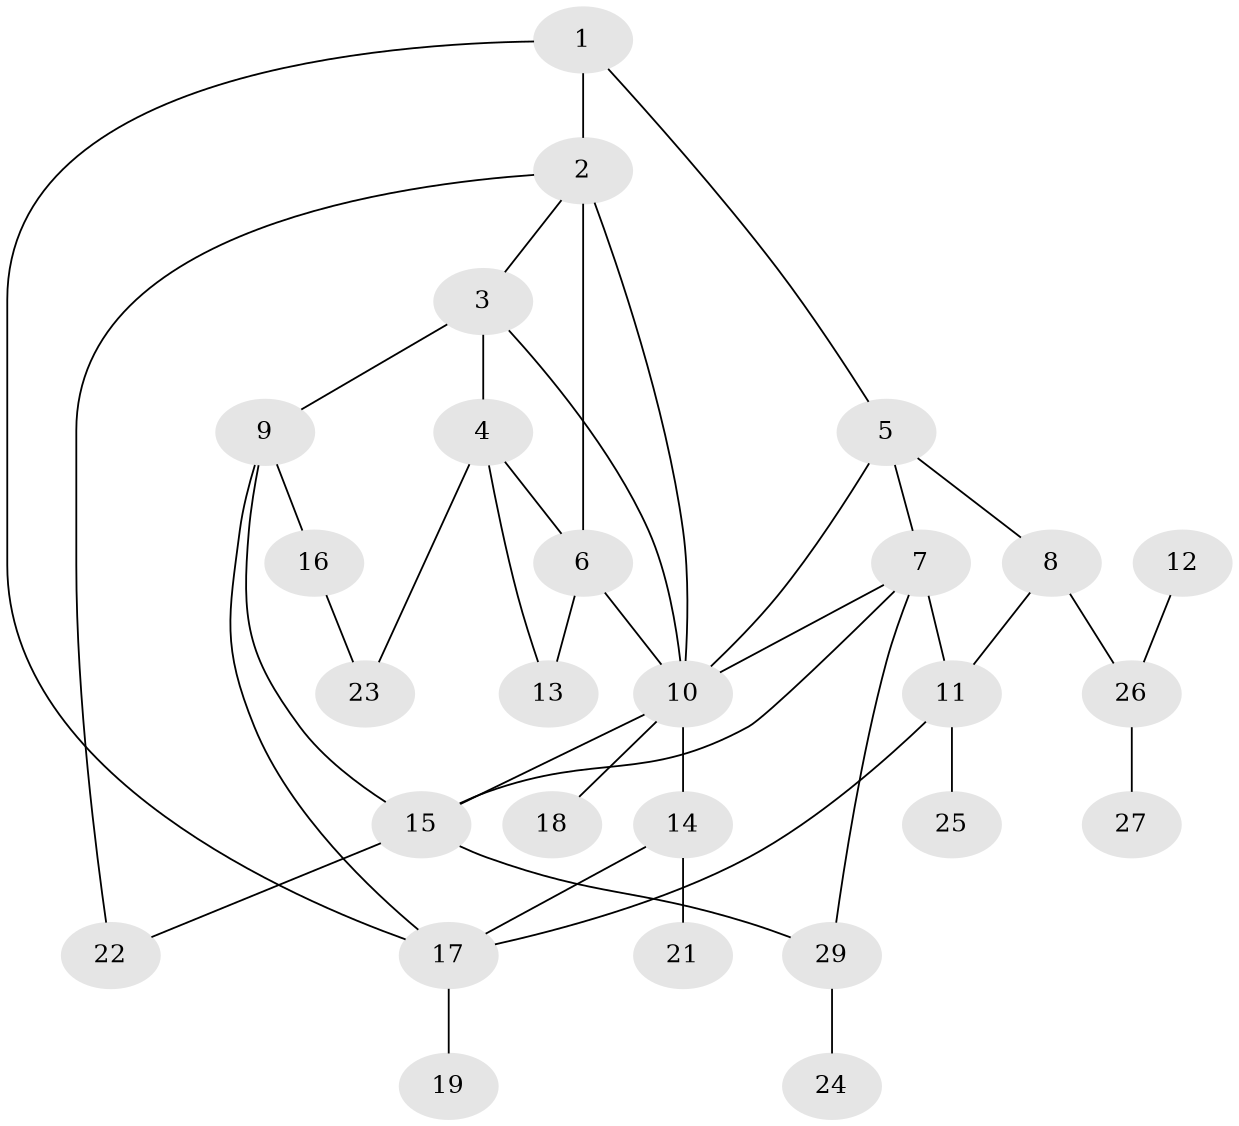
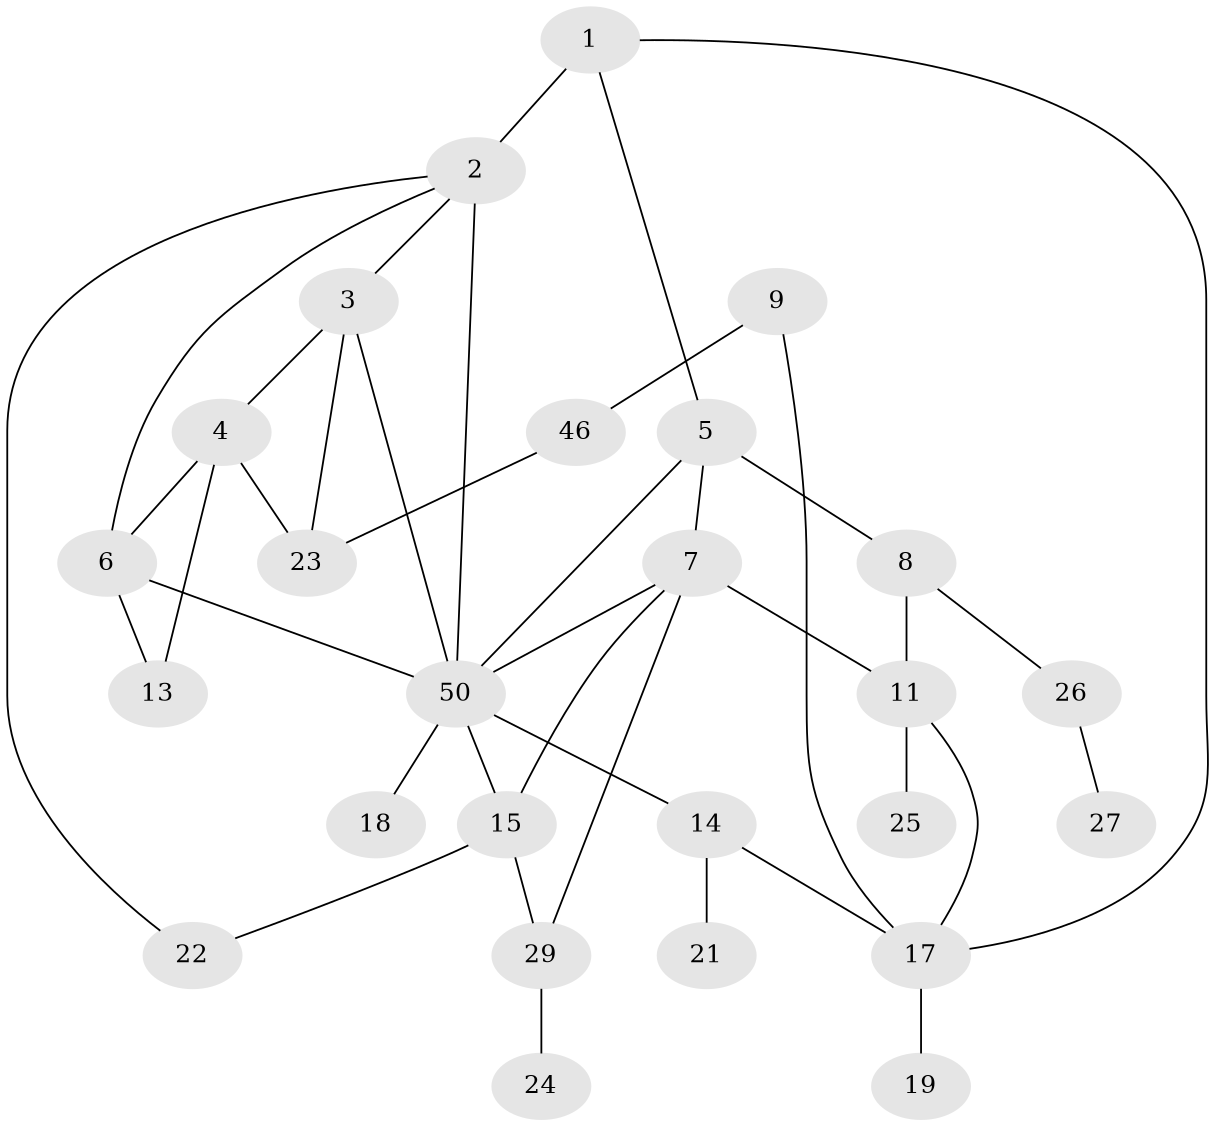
edge "3" -- "9": now "3" -- "23"
node "16": label "16" -> "46"
node "12": removed
edge "9" -- "15": removed
node "10": label "10" -> "50"
